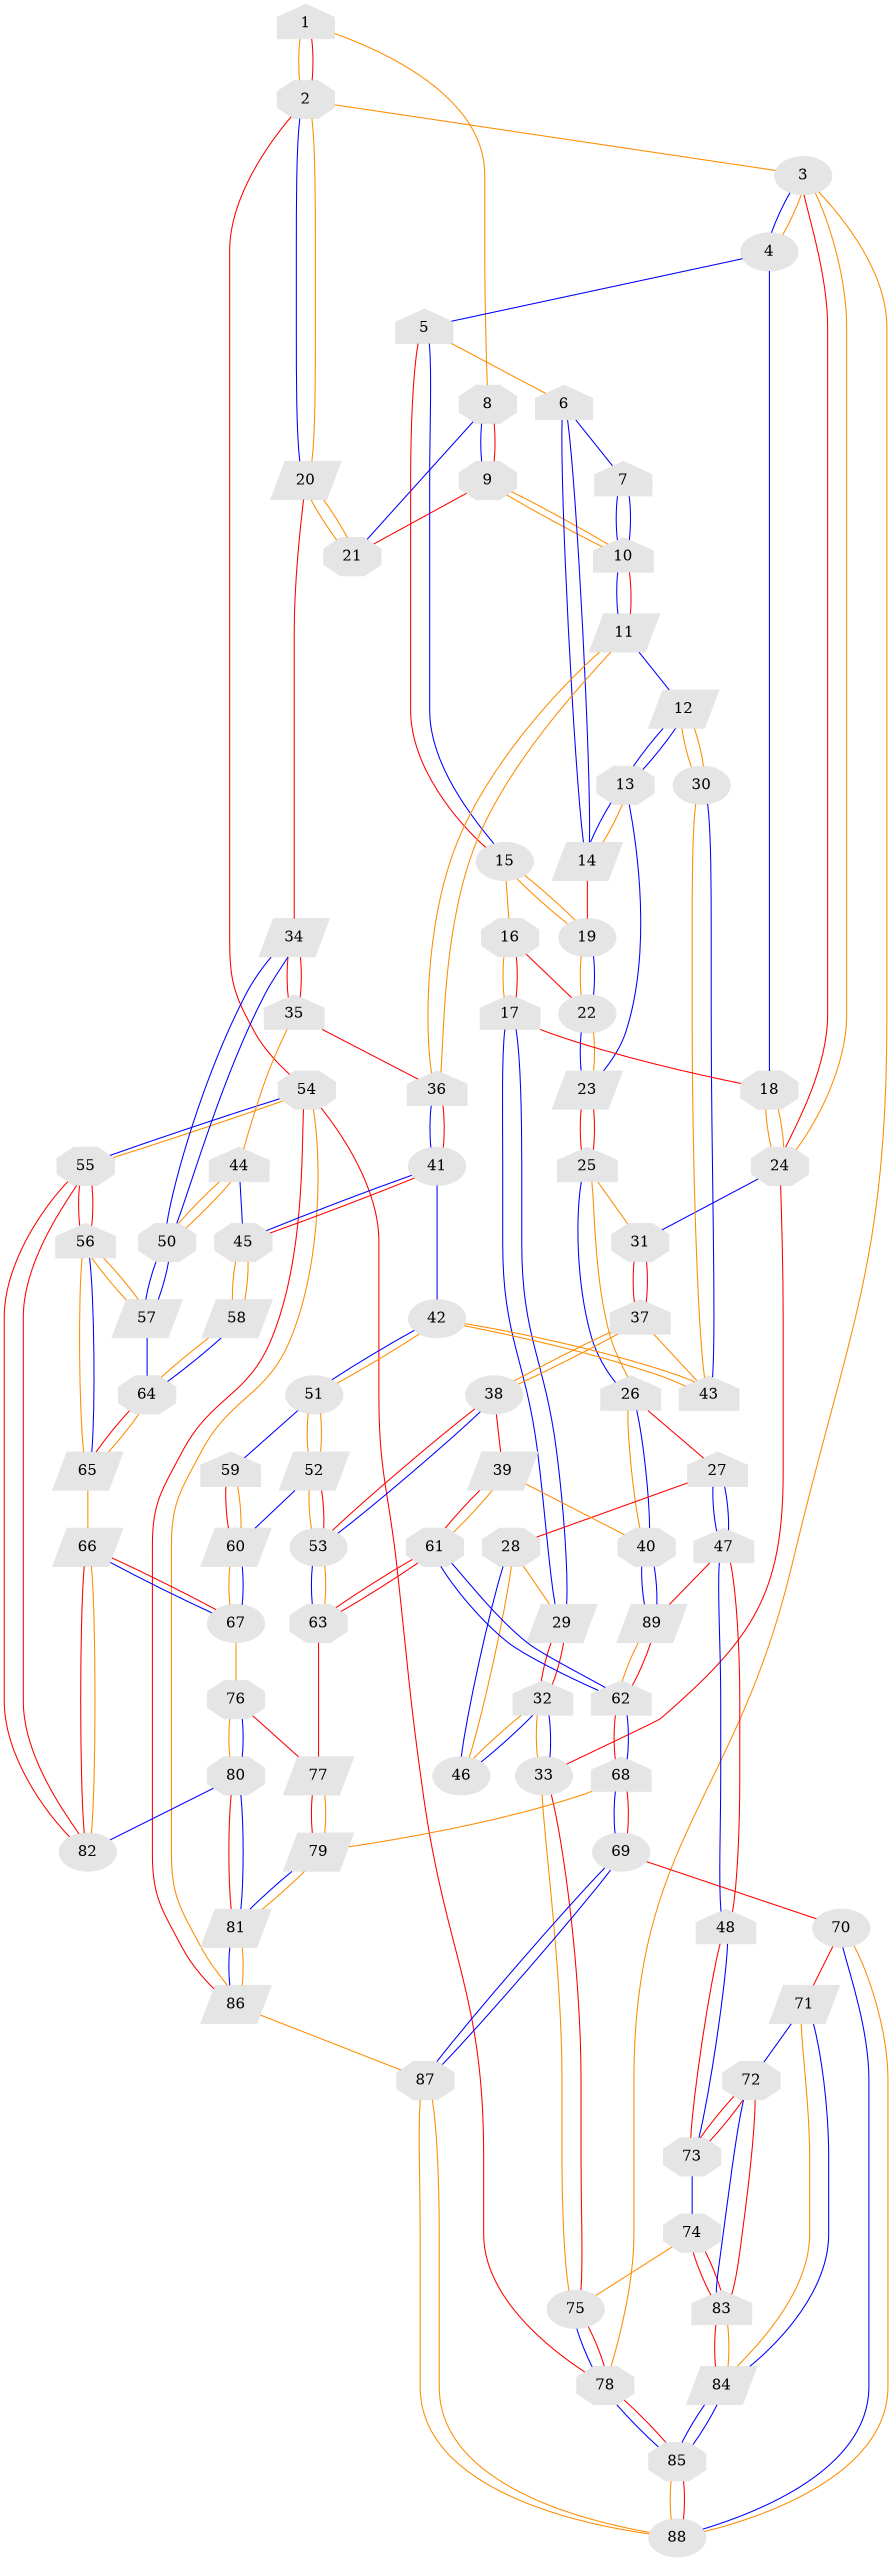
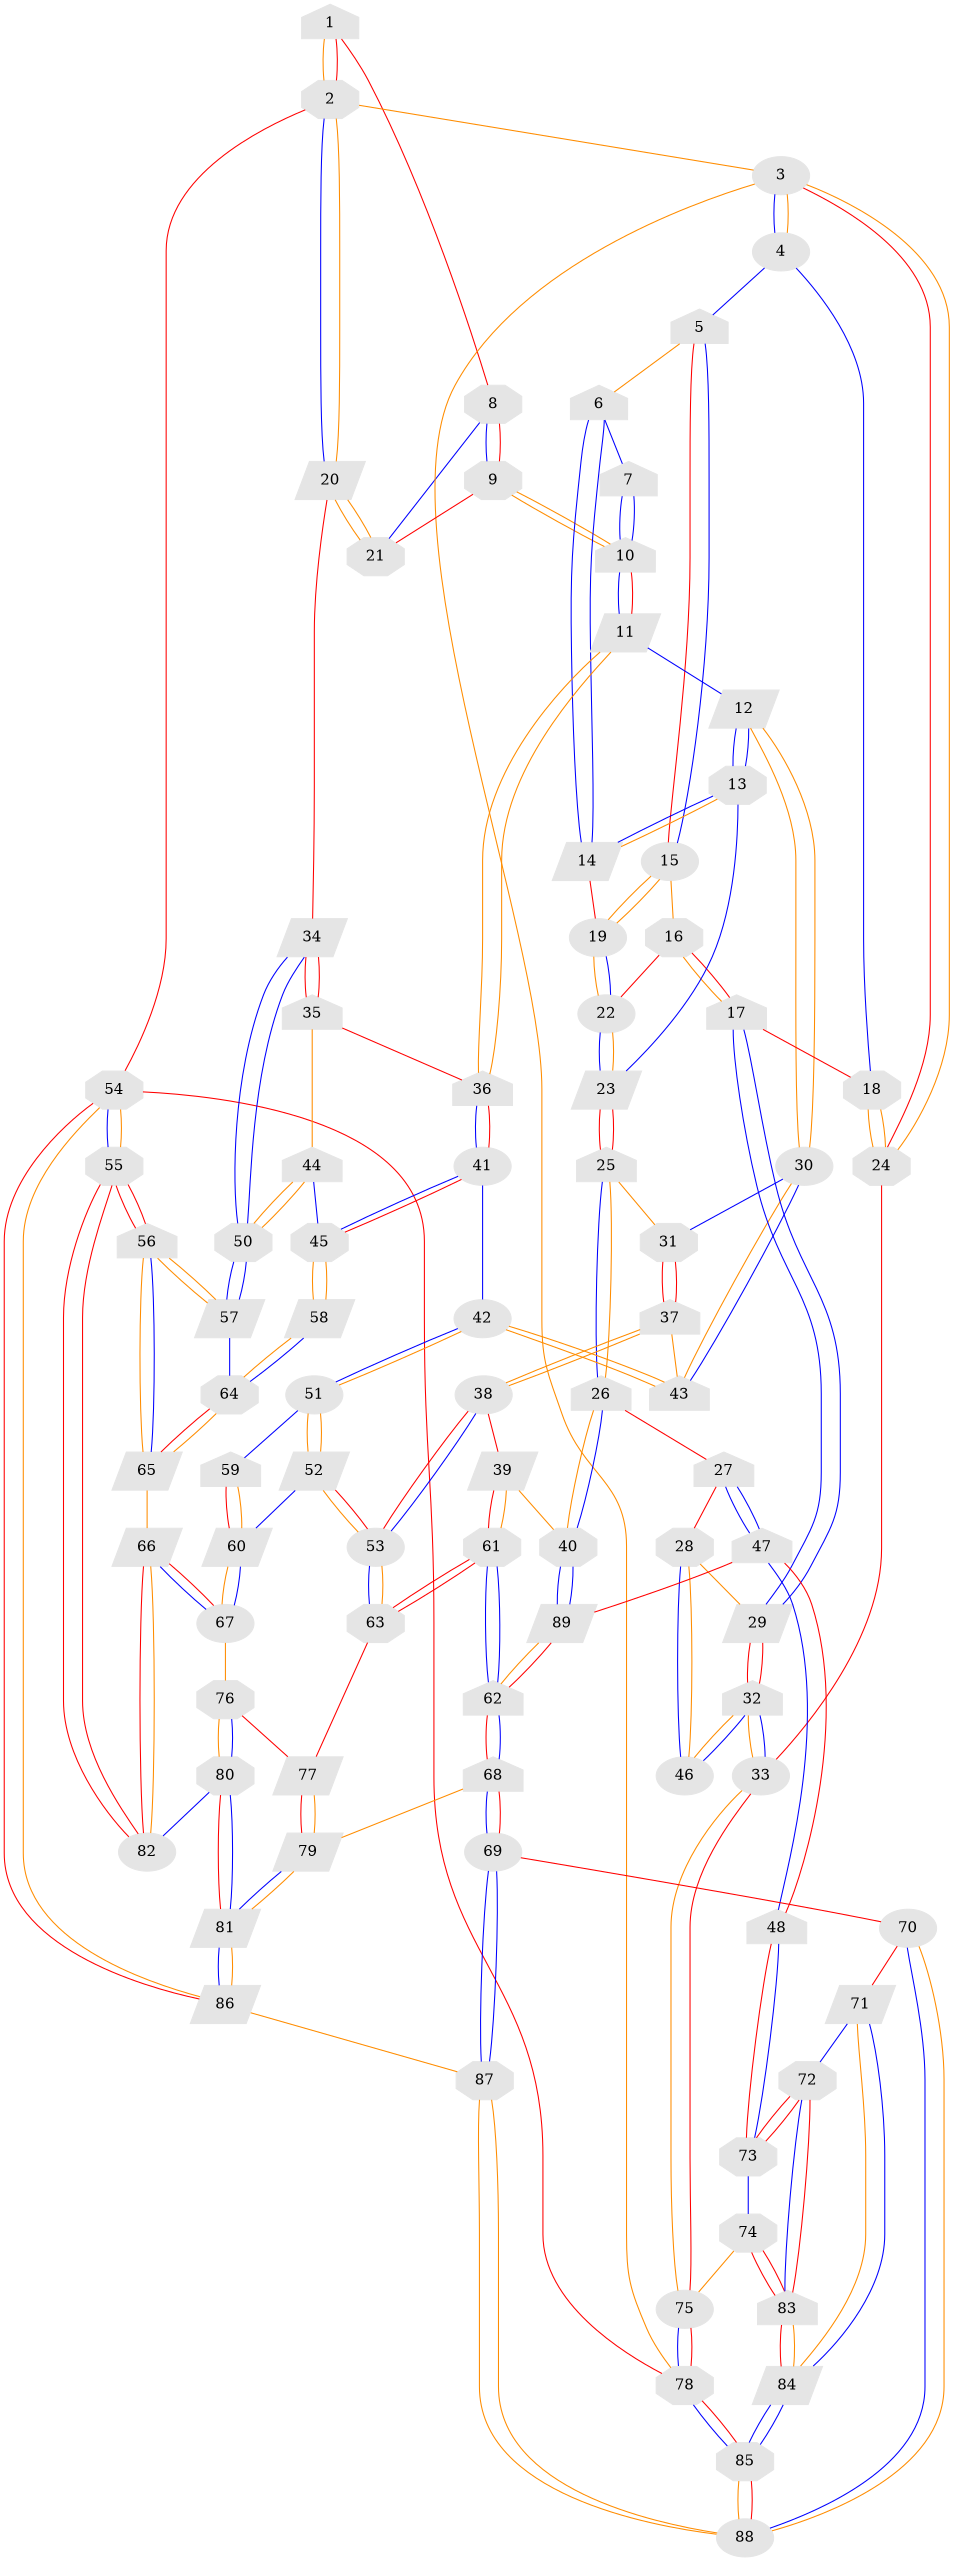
edge "1" -- "8": color darkorange -> red
edge "24" -- "31": now "30" -- "31"
